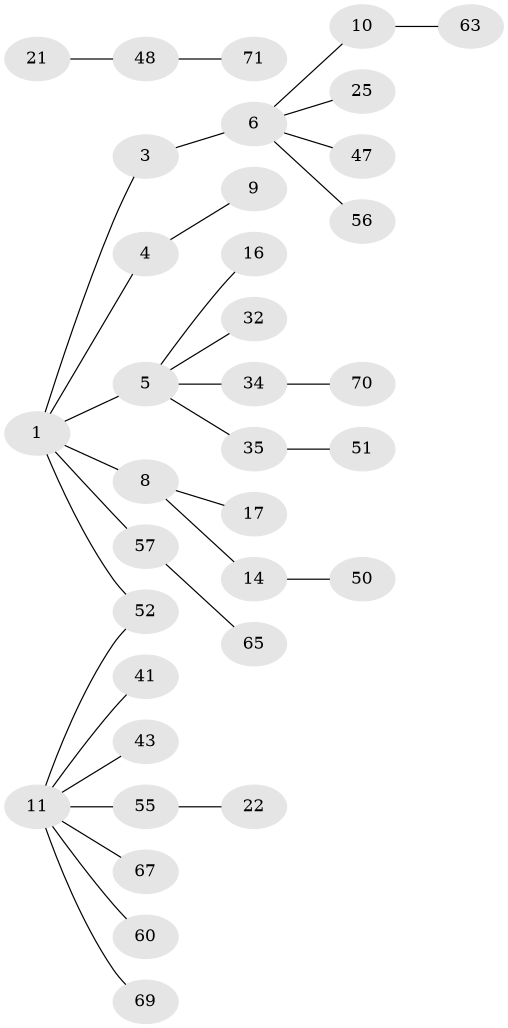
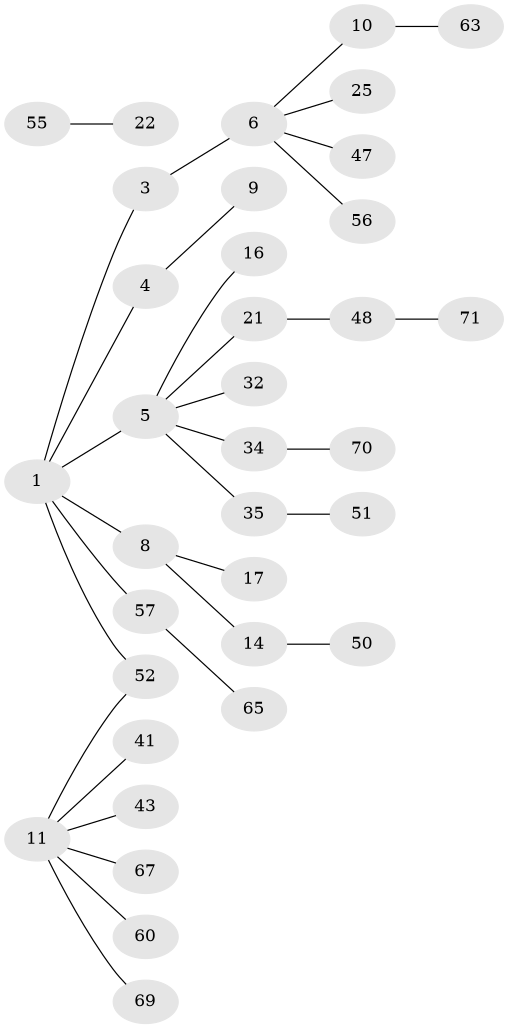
edge "21" -- "5": added
edge "11" -- "55": removed
